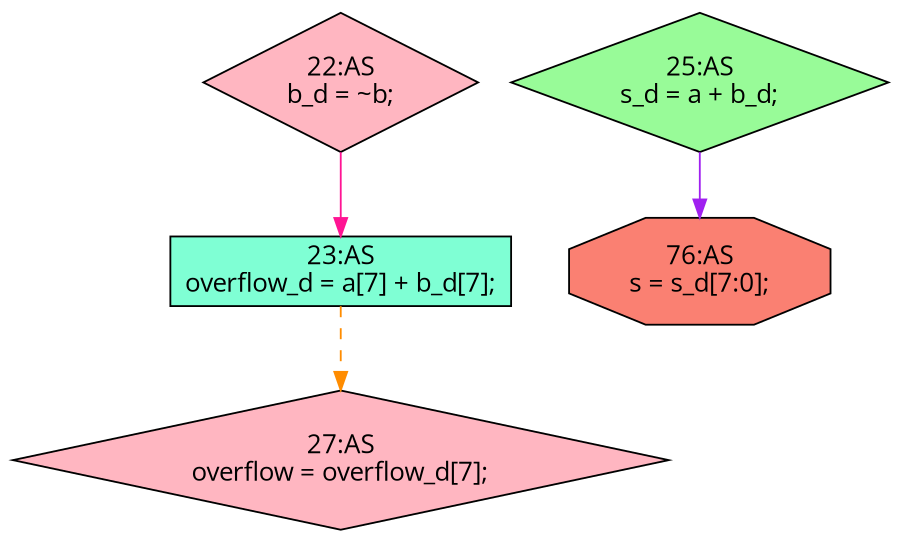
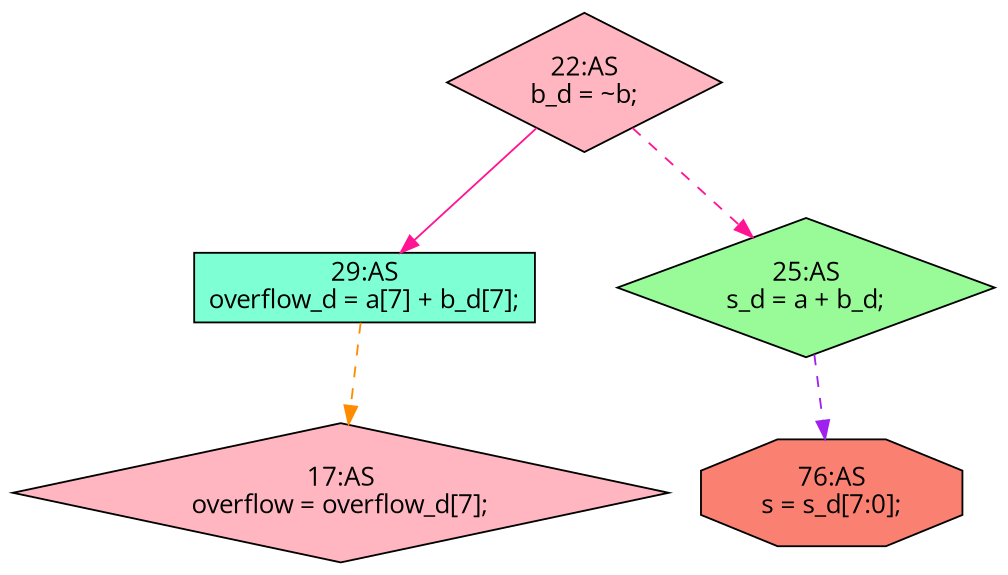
edge "22:AS b_d = ~b;" -> "25:AS s_d = a + b_d;": added
edge "25:AS s_d = a + b_d;" -> "76:AS s = s_d[7:0];": style solid -> dashed
node "23:AS overflow_d = a[7] + b_d[7];": label "23:AS overflow_d = a[7] + b_d[7];" -> "29:AS overflow_d = a[7] + b_d[7];"
node "27:AS overflow = overflow_d[7];": label "27:AS overflow = overflow_d[7];" -> "17:AS overflow = overflow_d[7];"
